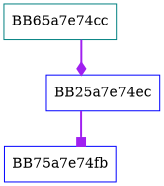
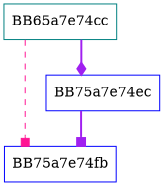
edge "BB65a7e74cc" -> "BB75a7e74fb": added
node "BB25a7e74ec": label "BB25a7e74ec" -> "BB75a7e74ec"
